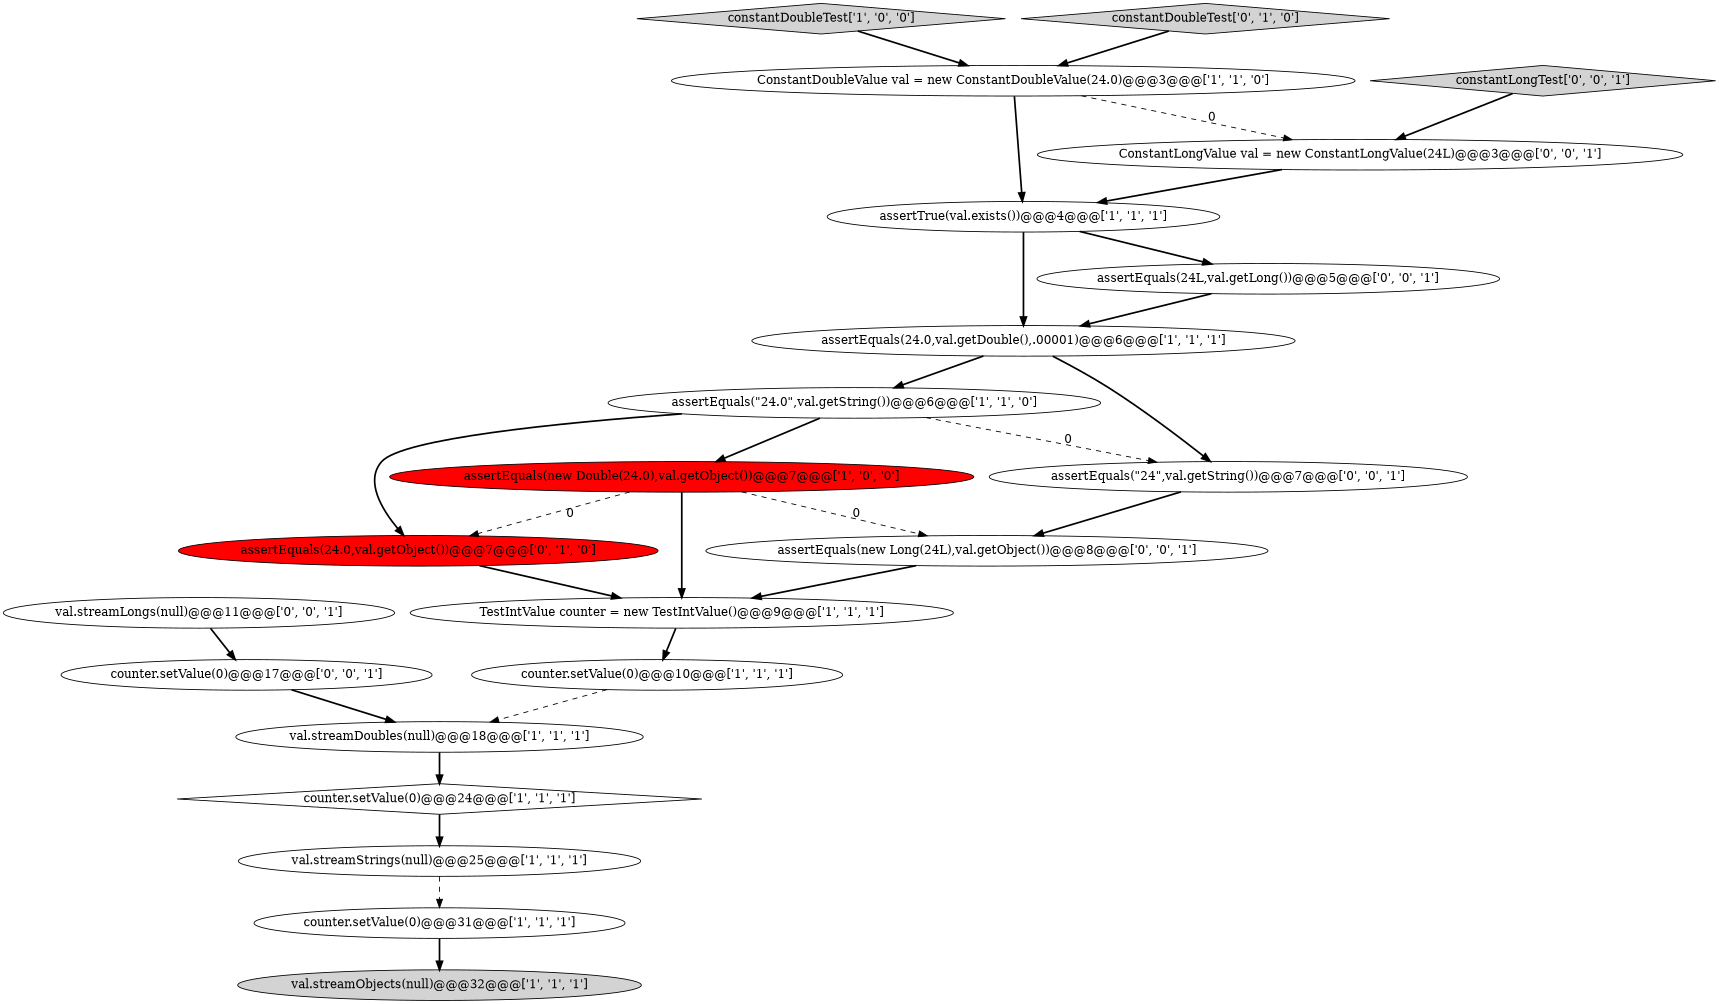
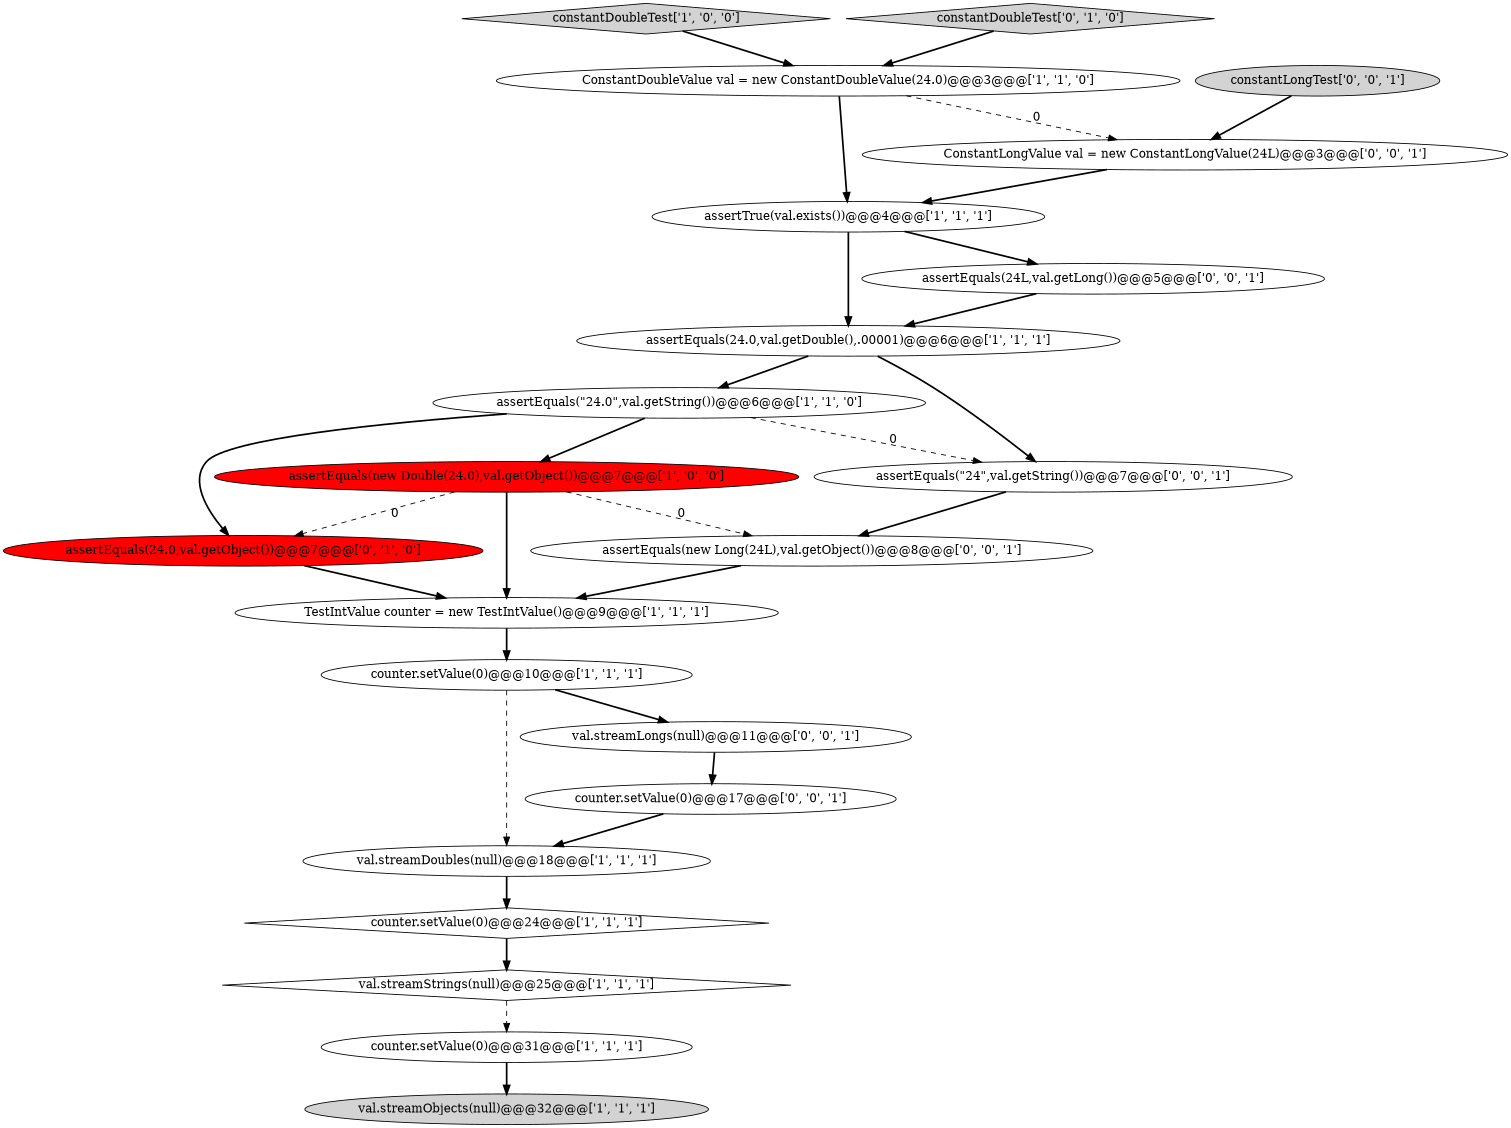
node "constantLongTest['0', '0', '1']": shape diamond -> ellipse
edge "counter.setValue(0)@@@10@@@['1', '1', '1']" -> "val.streamLongs(null)@@@11@@@['0', '0', '1']": added
node "val.streamStrings(null)@@@25@@@['1', '1', '1']": shape ellipse -> diamond
